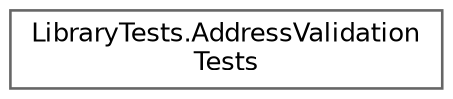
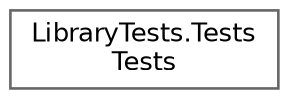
node "LibraryTests.AddressValidation Tests": label "LibraryTests.AddressValidation Tests" -> "LibraryTests.Tests Tests"
